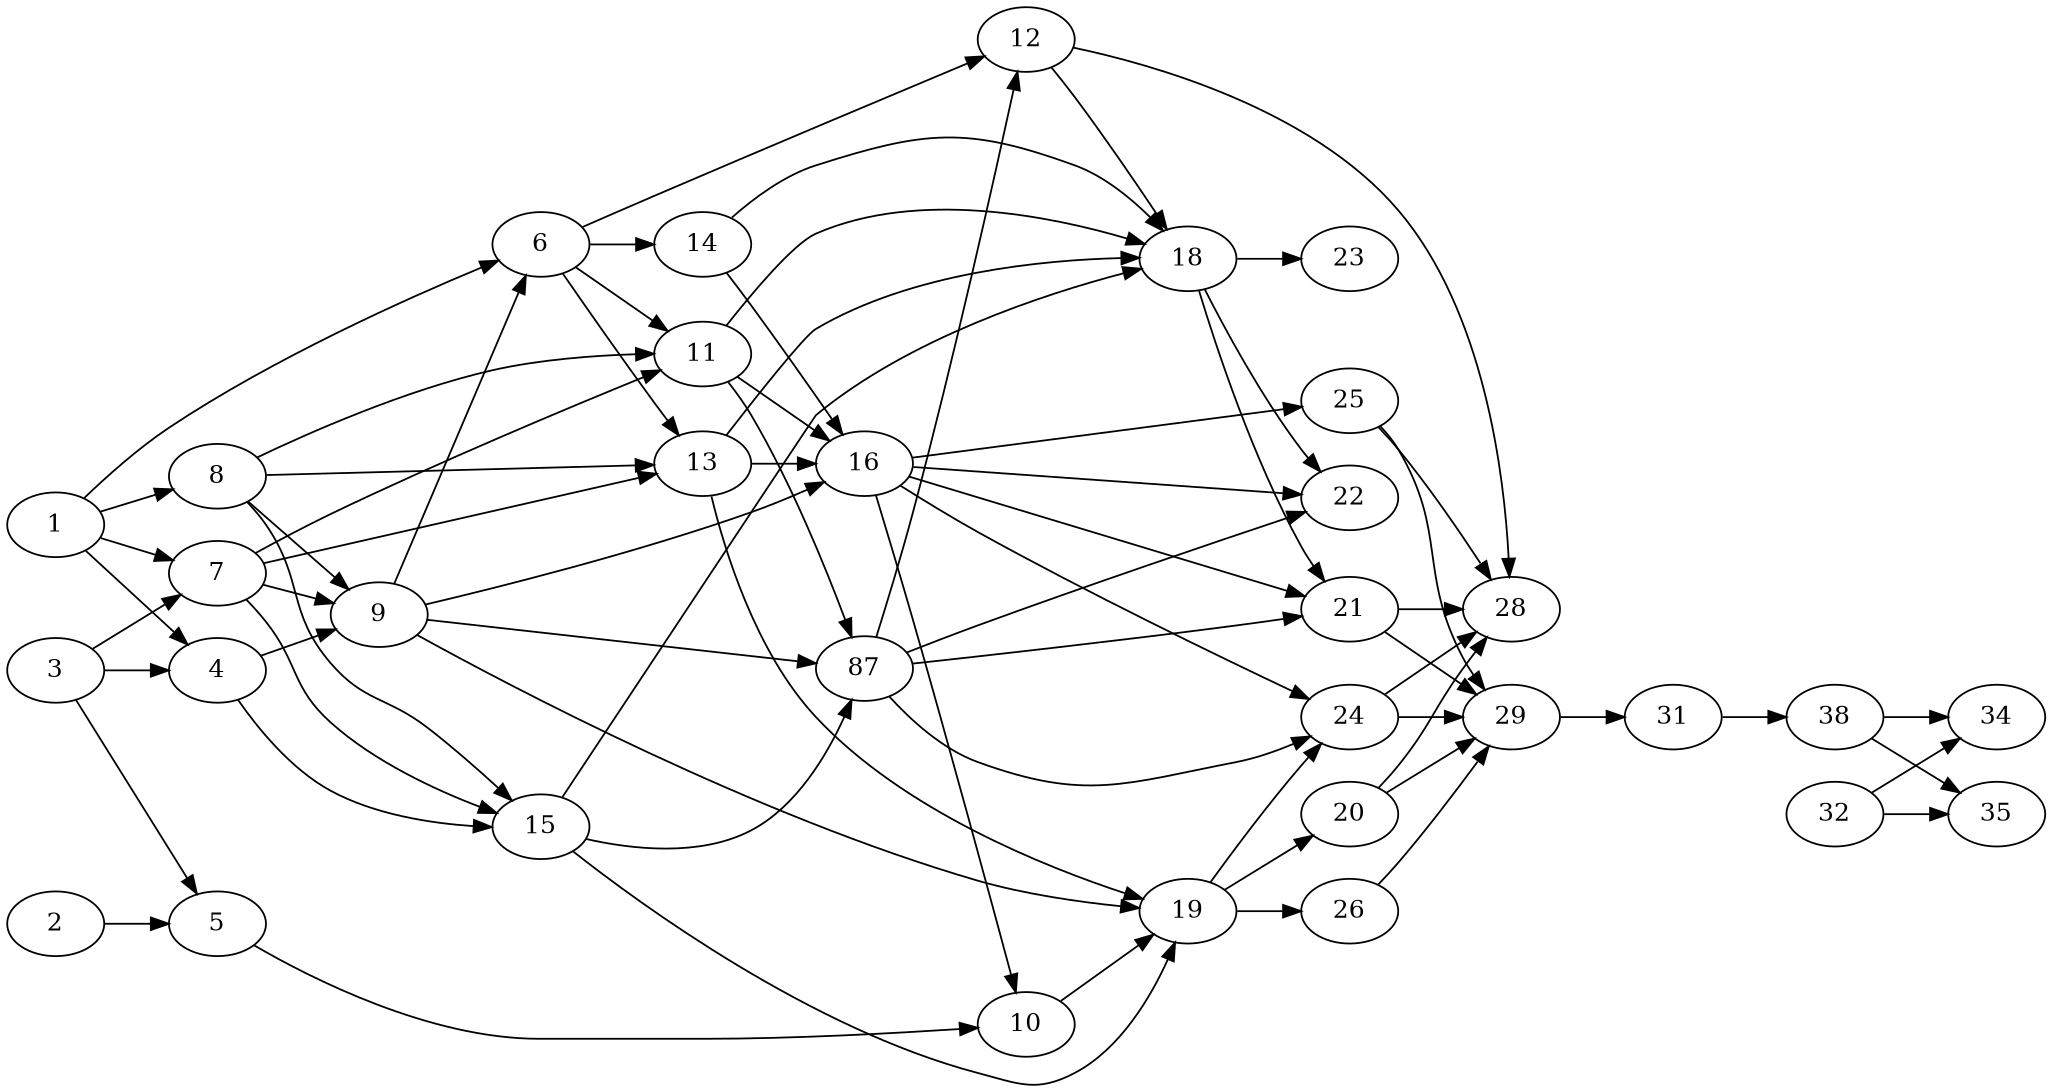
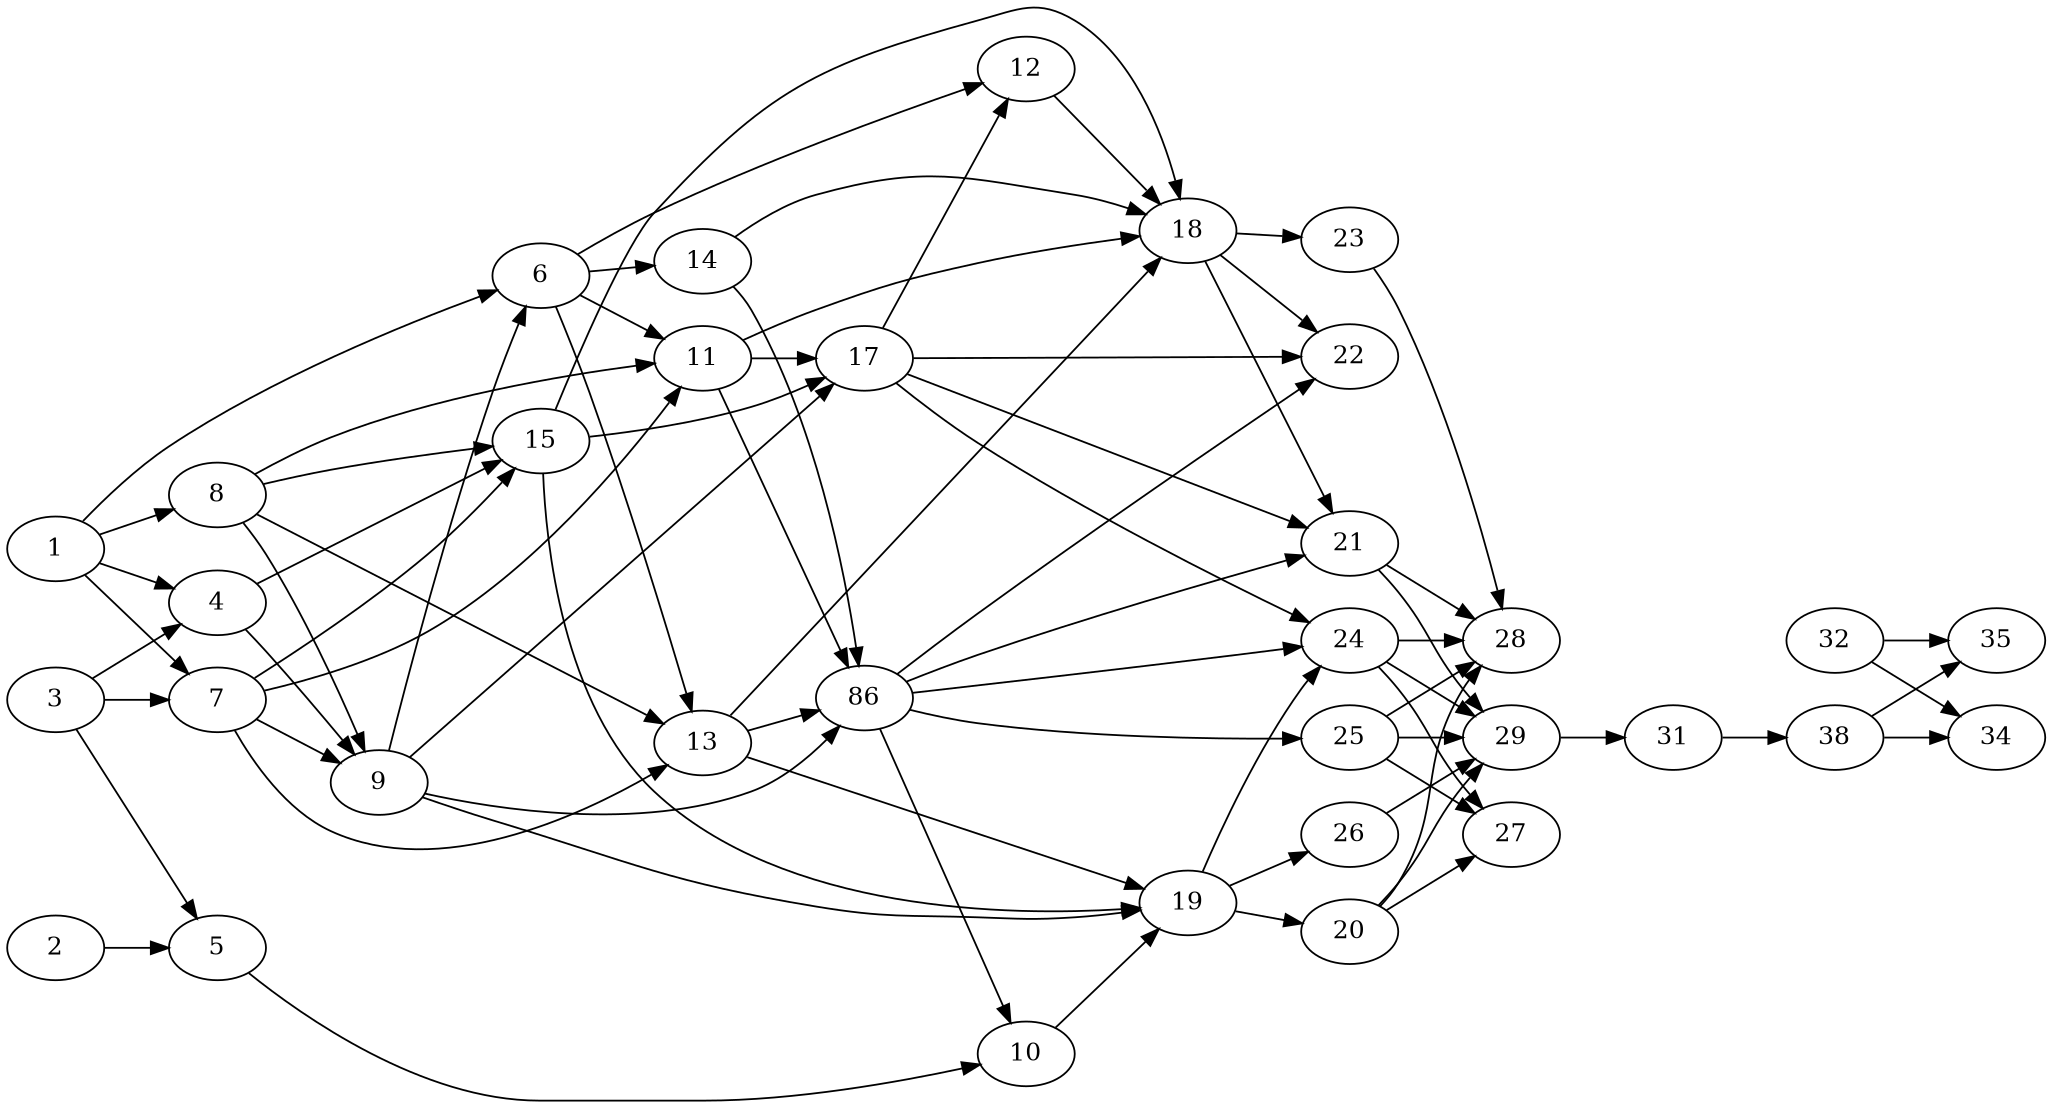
edge "12" -> "28": now "23" -> "28"
node "16": label "16" -> "86"
node "87": label "87" -> "17"
node "27": added
